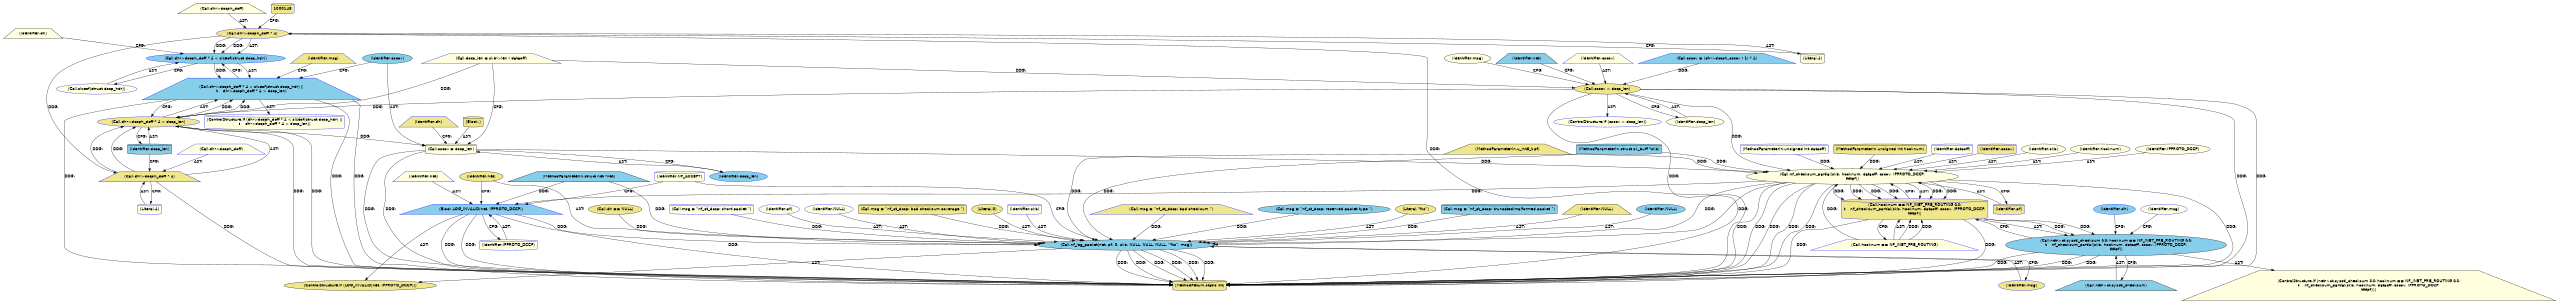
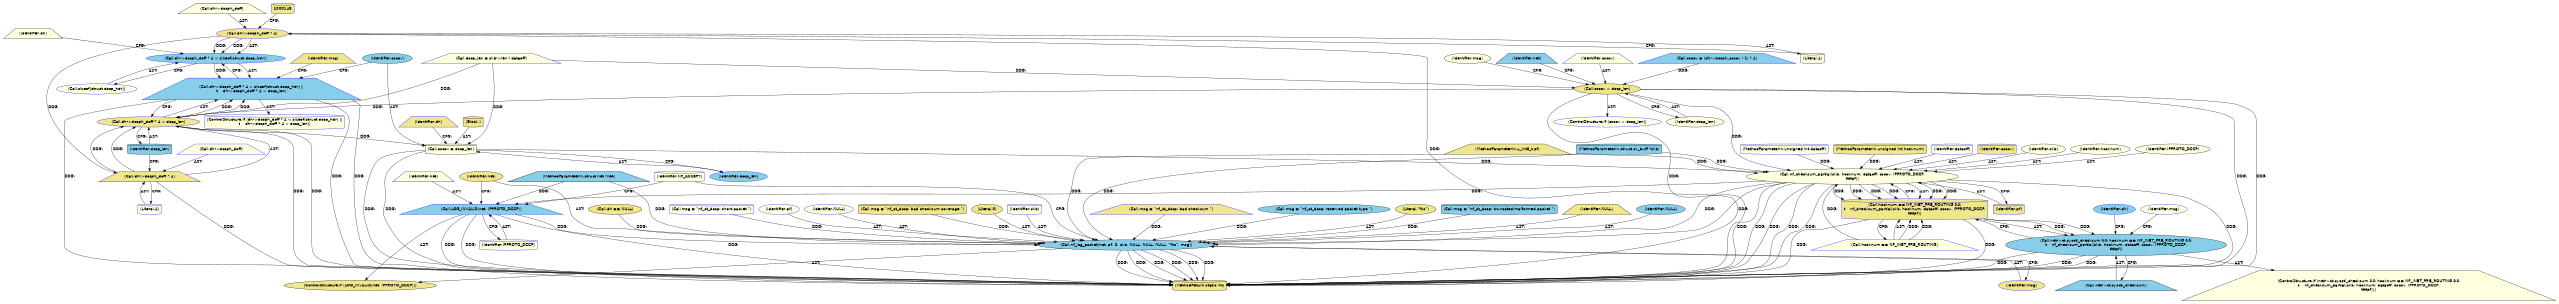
edge "(Call,dccp_len = skb->len - dataoff)" -> "(Call,cscov = dccp_len)": label "CFG: " -> "DDG: "
node "(Block,LOG_INVALID(net, IPPROTO_DCCP))": label "(Block,LOG_INVALID(net, IPPROTO_DCCP))" -> "(Call,LOG_INVALID(net, IPPROTO_DCCP))"
